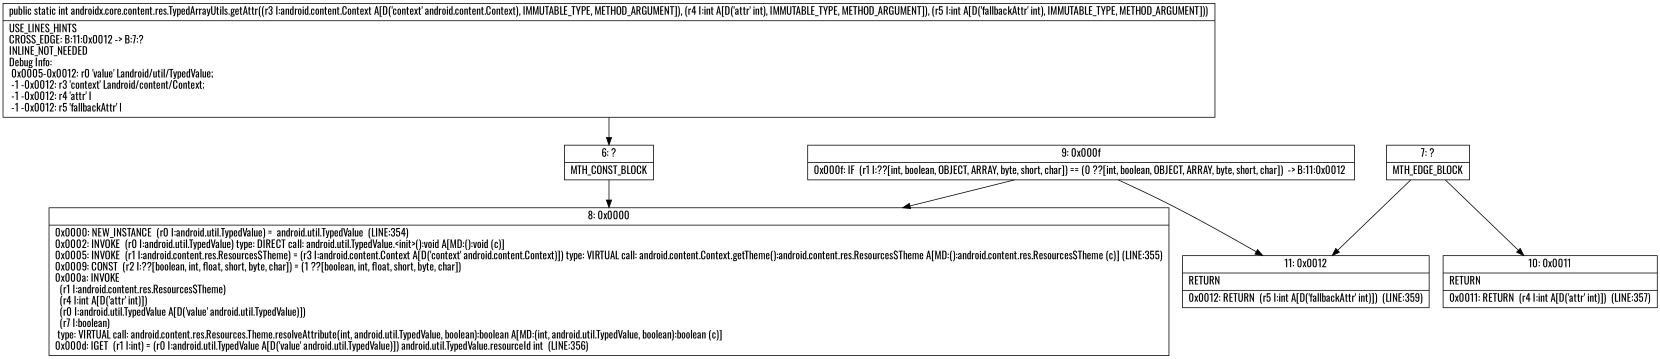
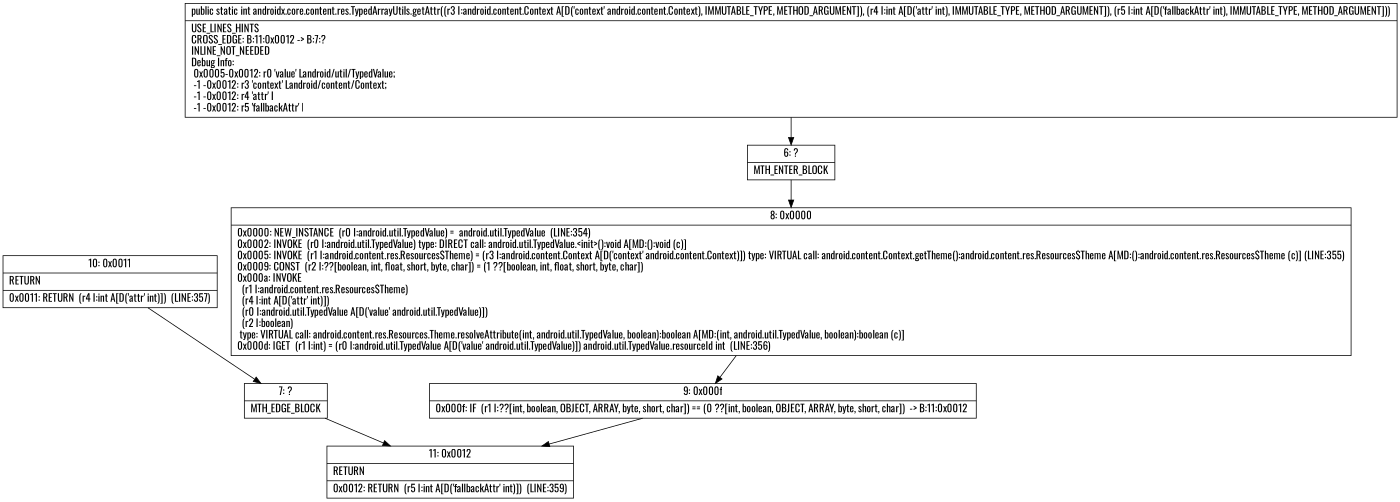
node "6: ?": text "MTH_CONST_BLOCK" -> "MTH_ENTER_BLOCK"
edge "9: 0x000f" -> "8: 0x0000": reversed
edge "7: ?" -> "10: 0x0011": reversed
node "8: 0x0000": text "(r7 I:boolean)" -> "(r2 I:boolean)"
